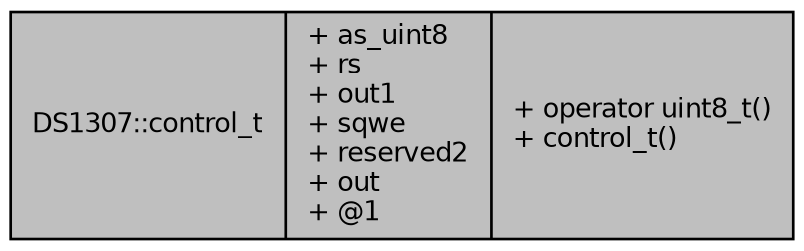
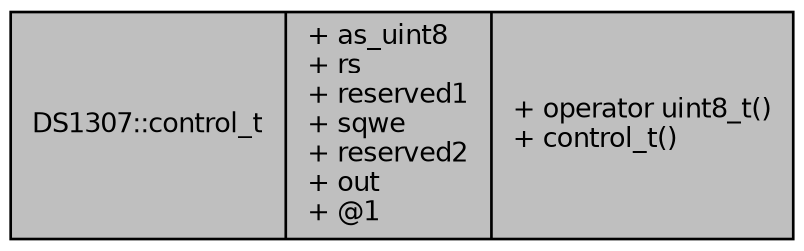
node "DS1307::control_t": text "+ out1" -> "+ reserved1"
